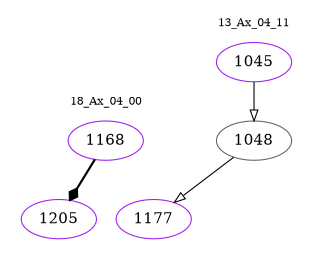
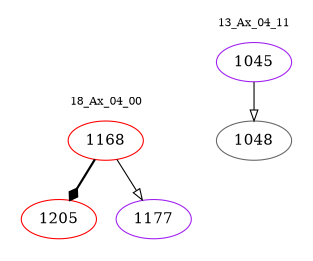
node "1168": color purple -> red
edge "1048" -> "1177": now "1168" -> "1177"
node "1205": color purple -> red
